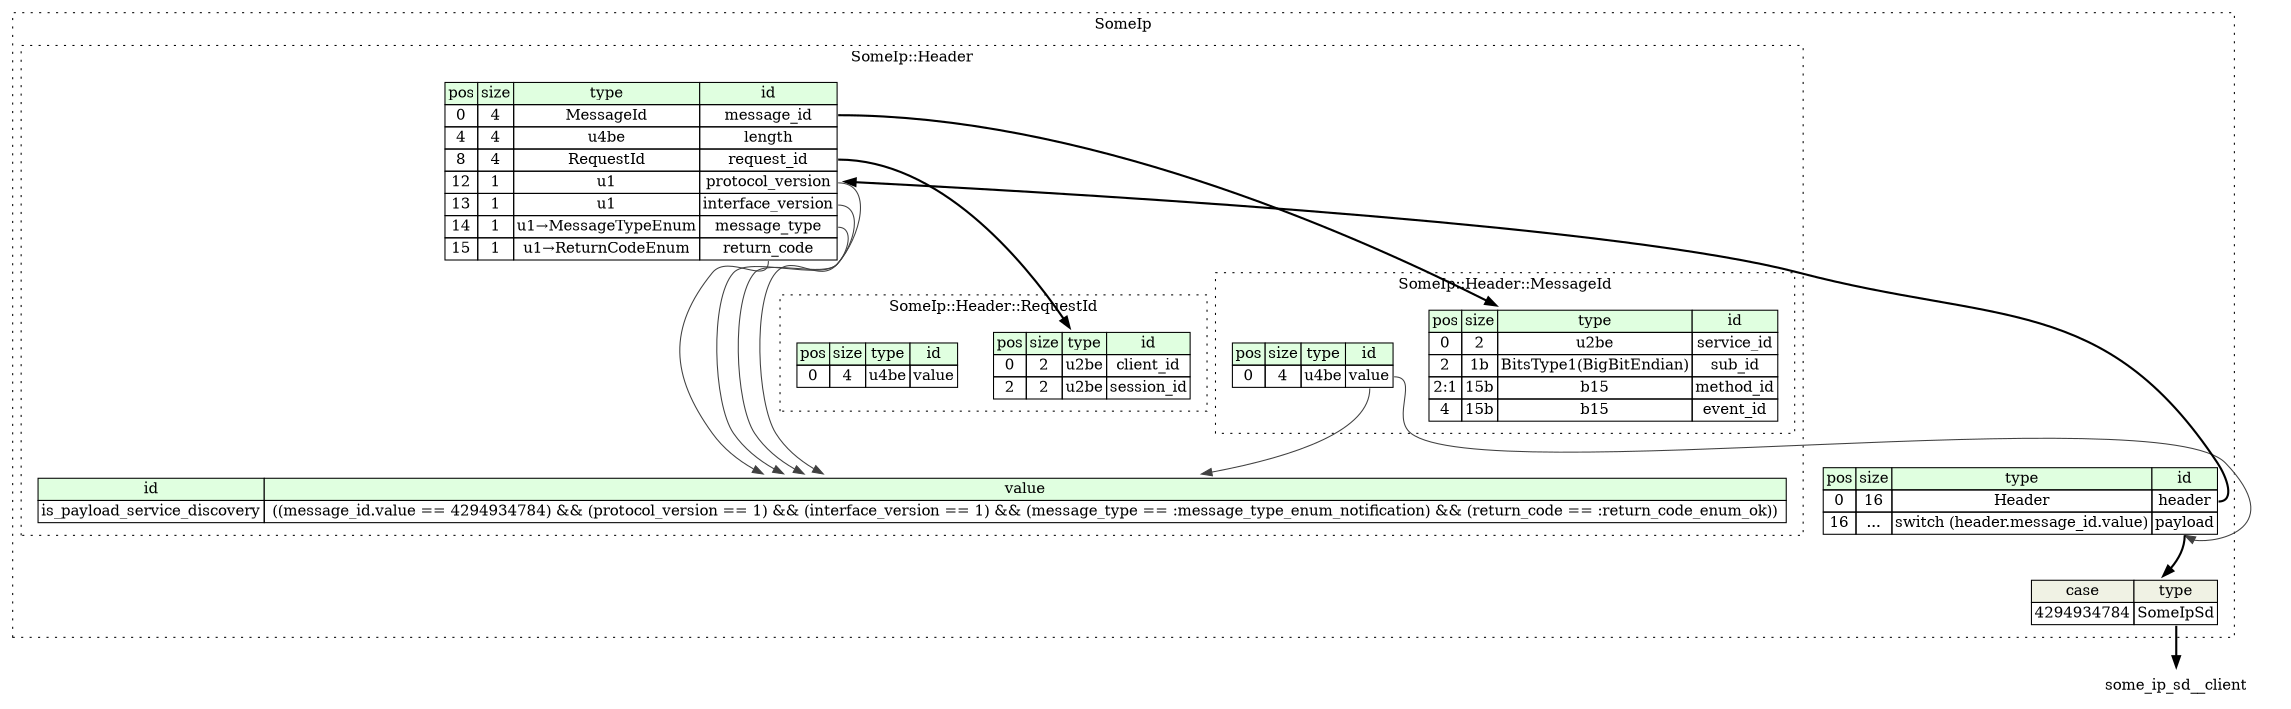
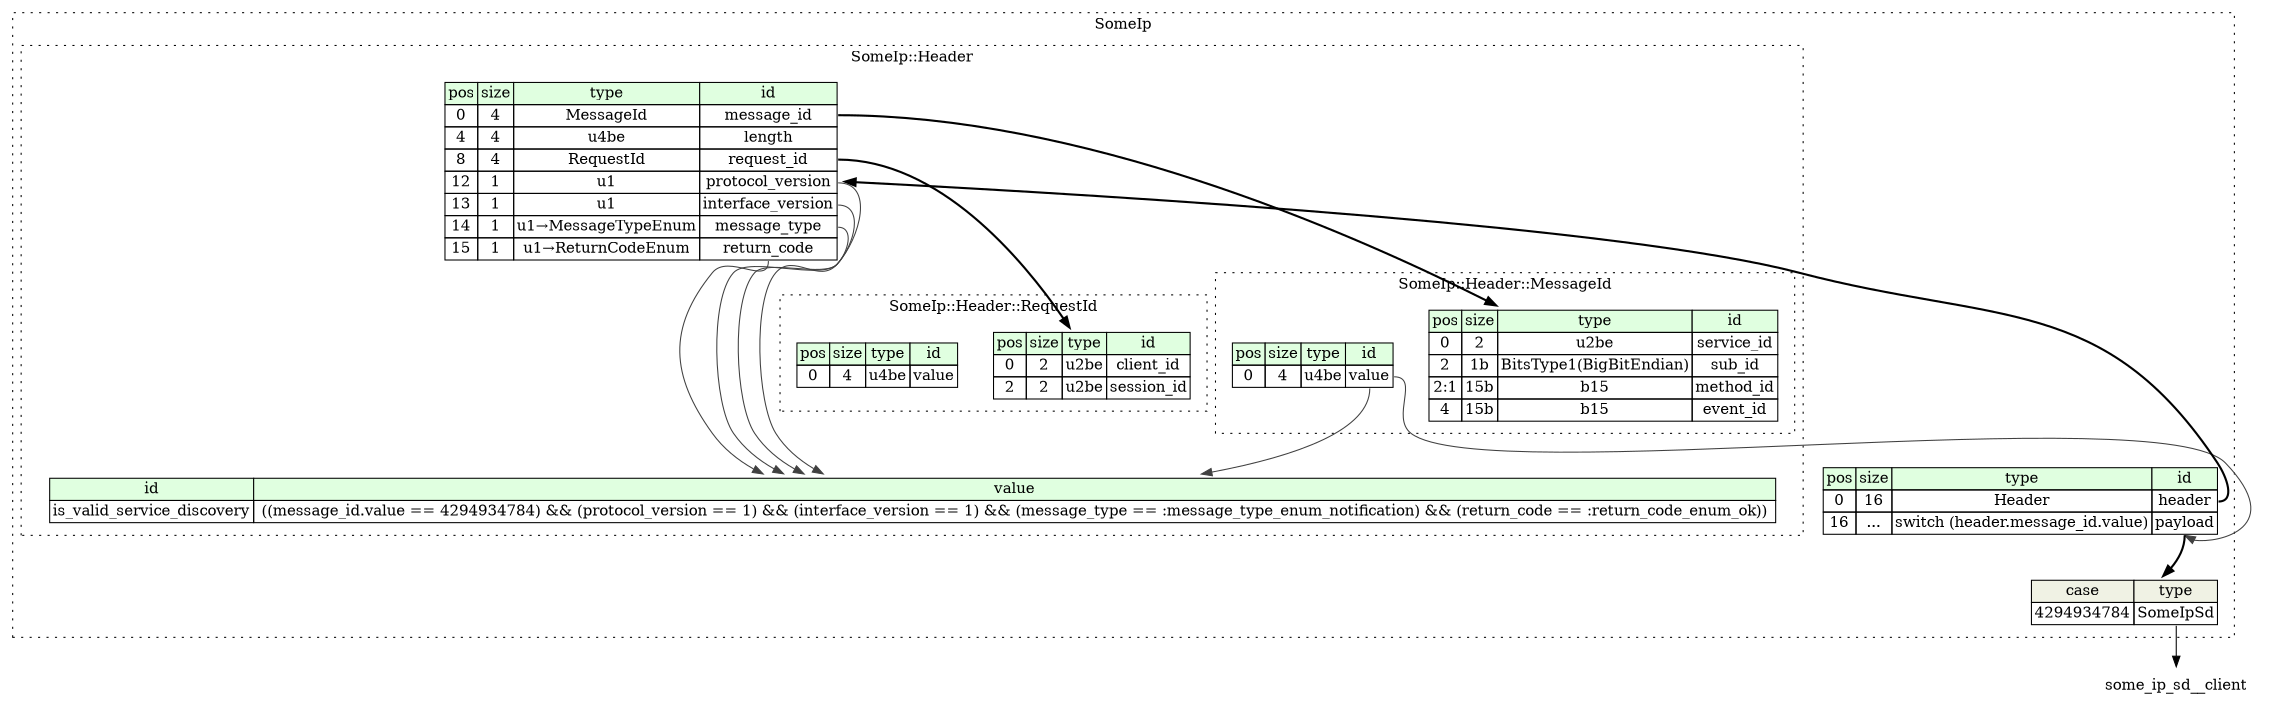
node "id": text "is_payload_service_discovery" -> "is_valid_service_discovery"
edge "case" -> "some_ip_sd__client": style bold -> solid
